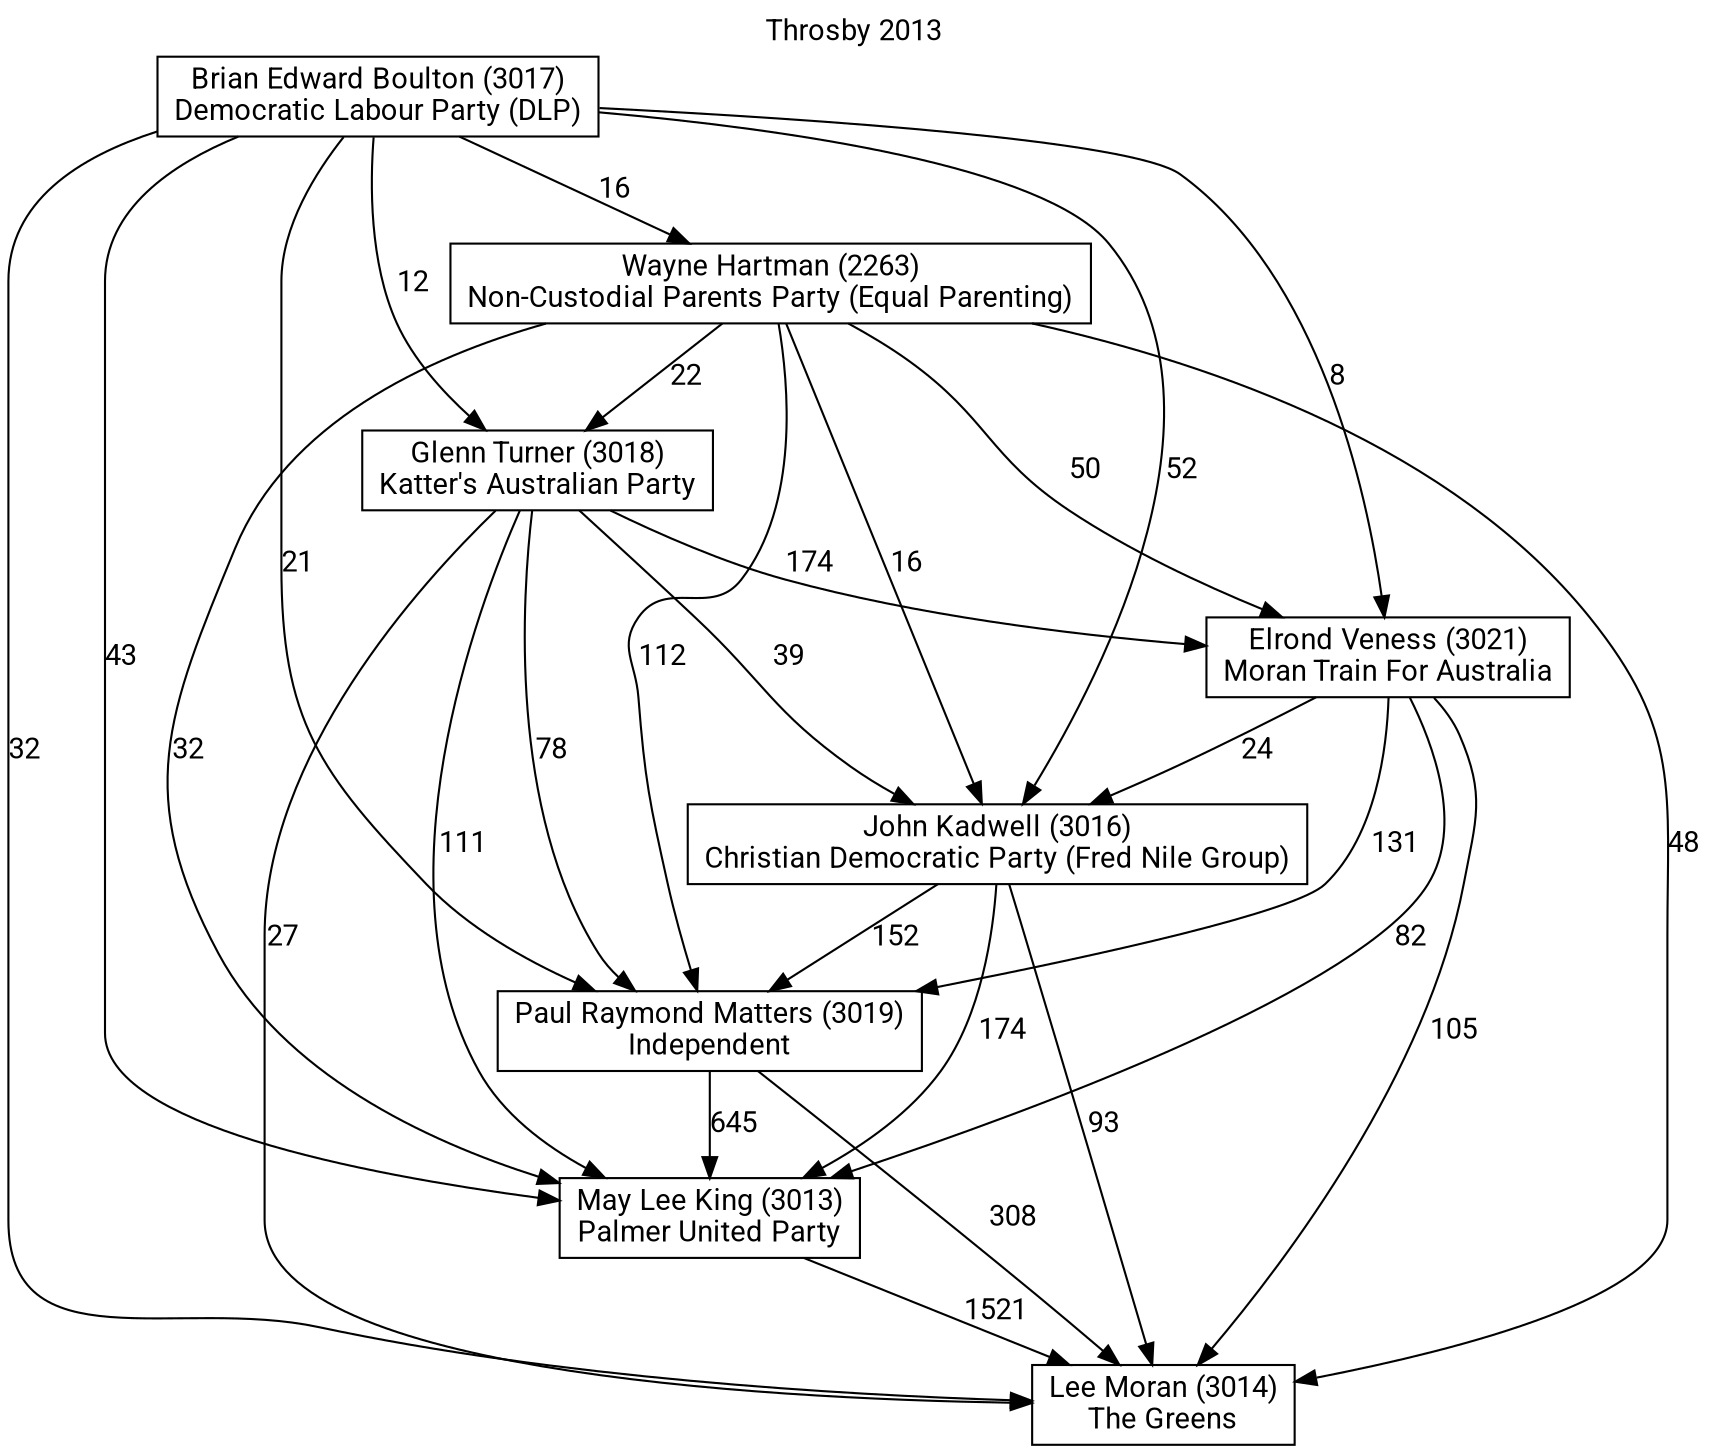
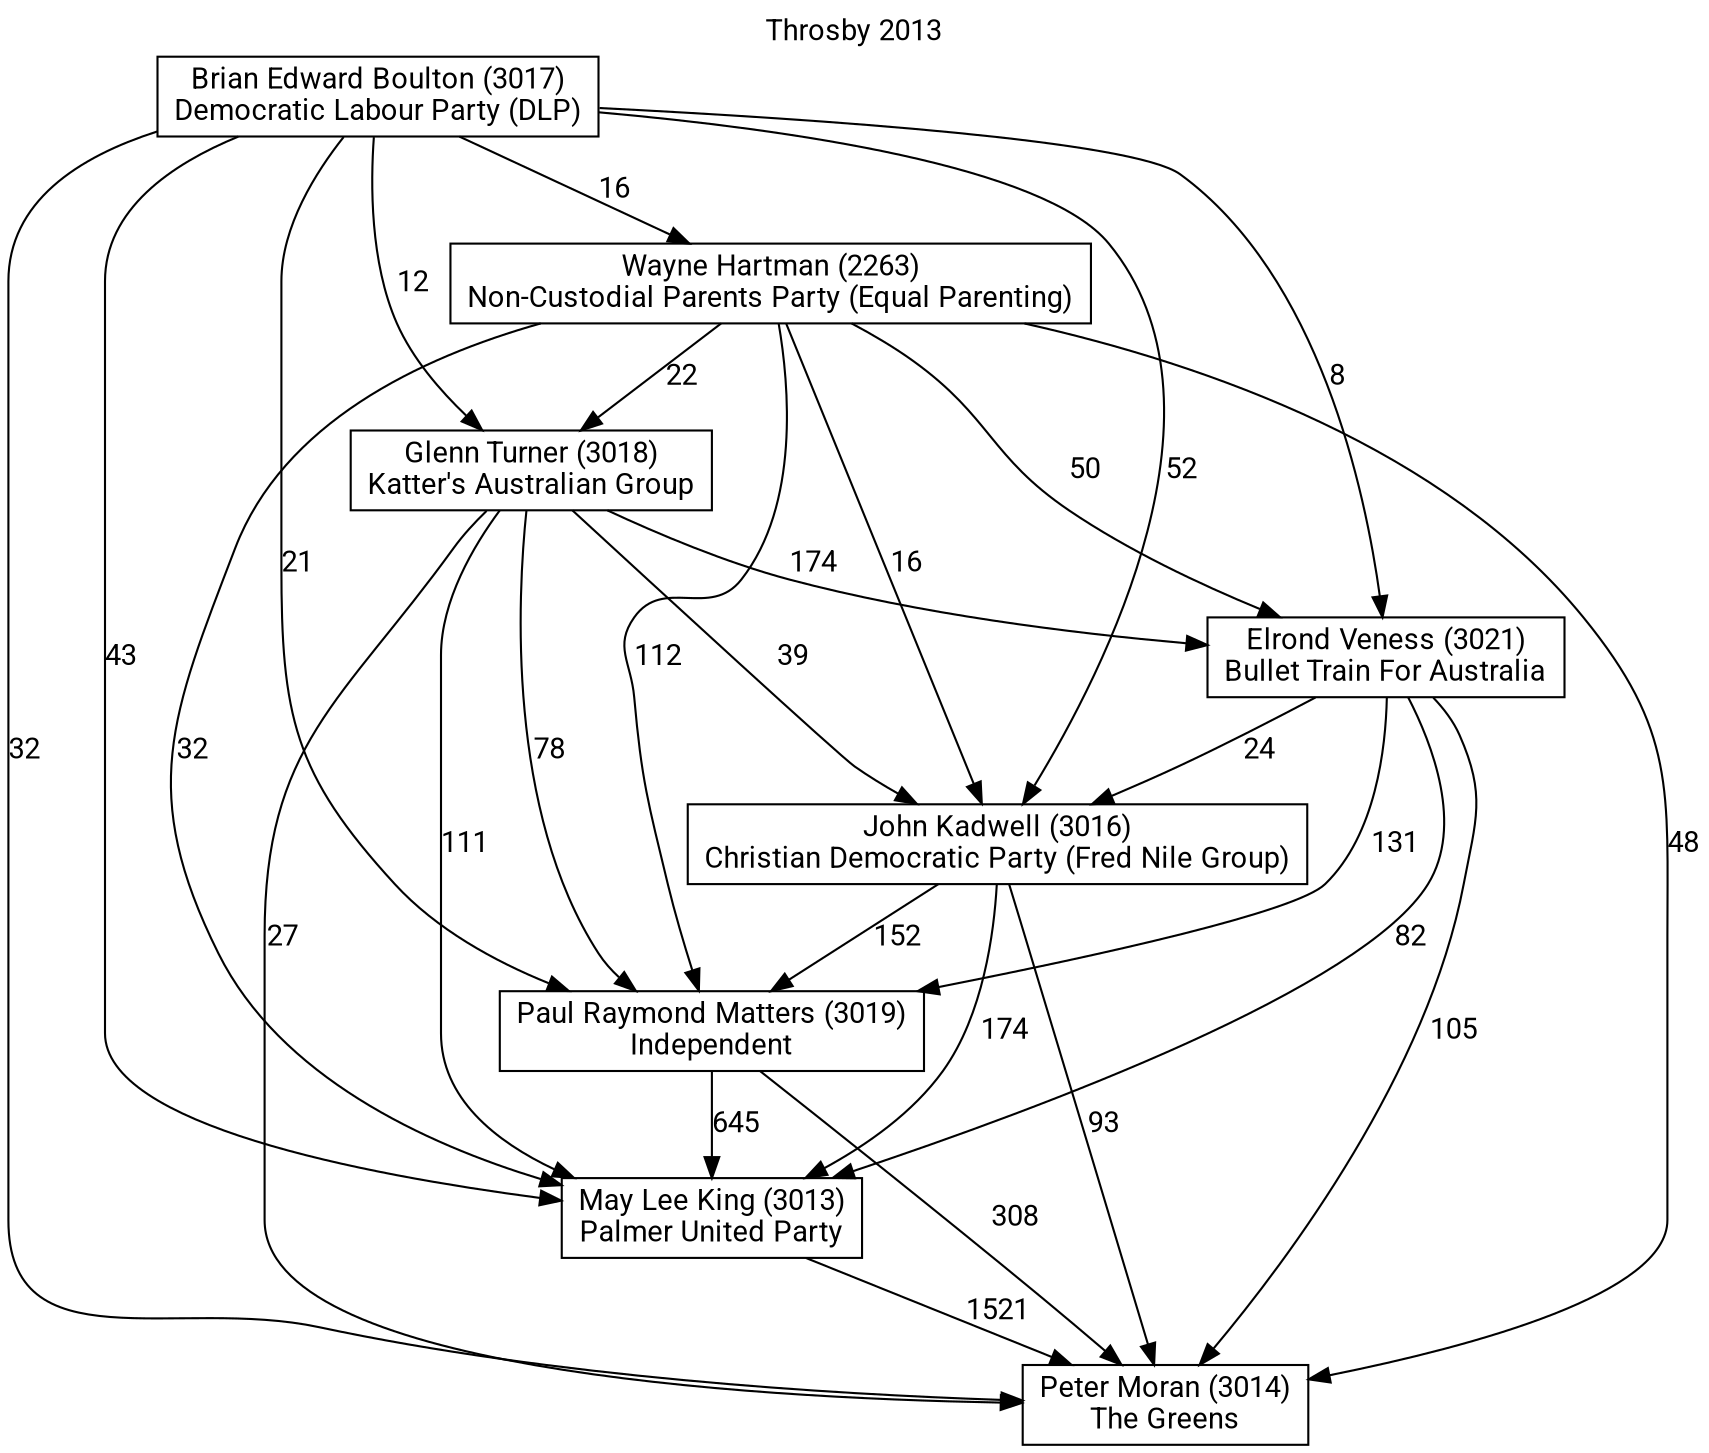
node "Glenn Turner (3018) Katter's Australian Party": label "Glenn Turner (3018) Katter's Australian Party" -> "Glenn Turner (3018) Katter's Australian Group"
node "Elrond Veness (3021) Moran Train For Australia": label "Elrond Veness (3021) Moran Train For Australia" -> "Elrond Veness (3021) Bullet Train For Australia"
node "Lee Moran (3014) The Greens": label "Lee Moran (3014) The Greens" -> "Peter Moran (3014) The Greens"
